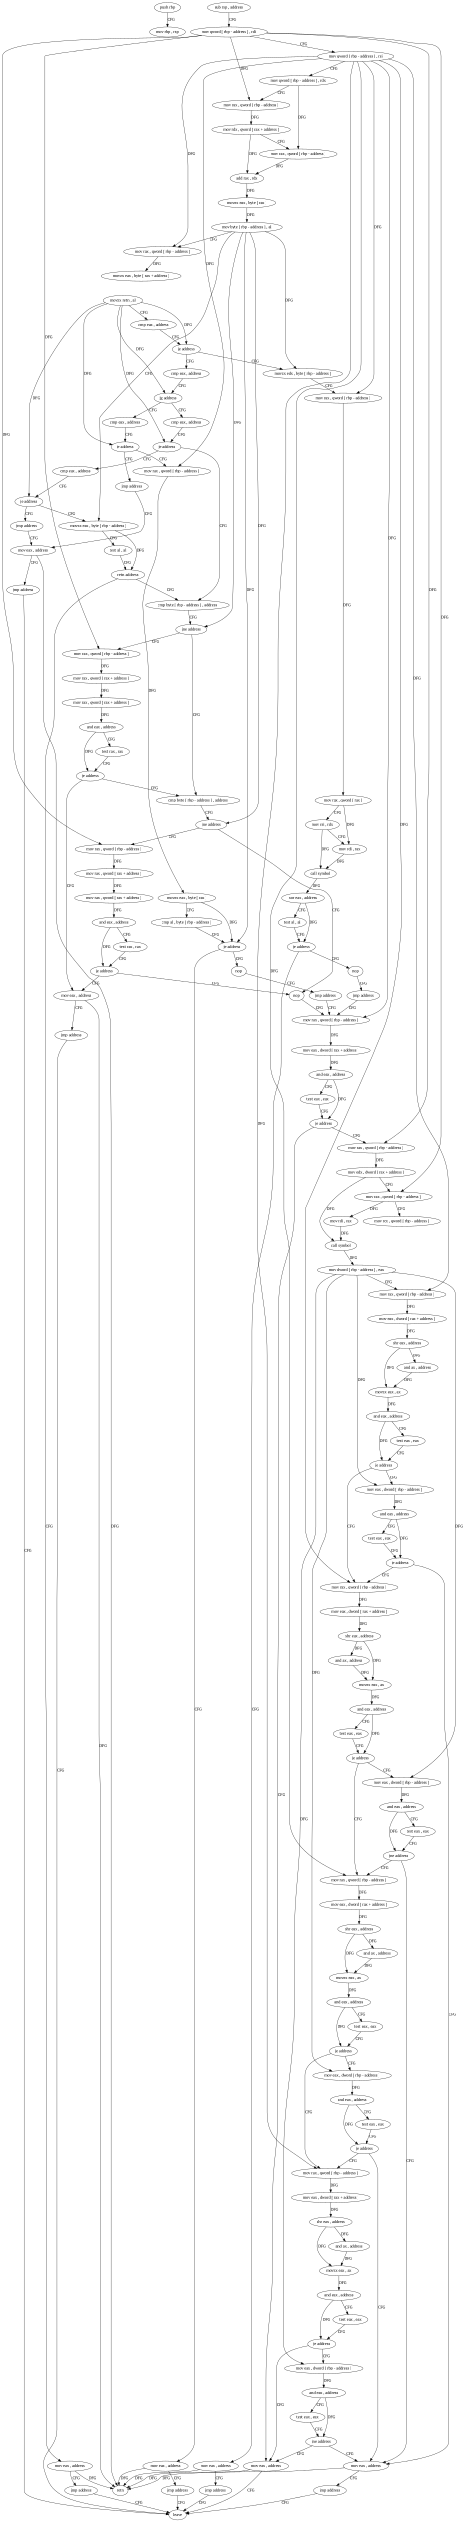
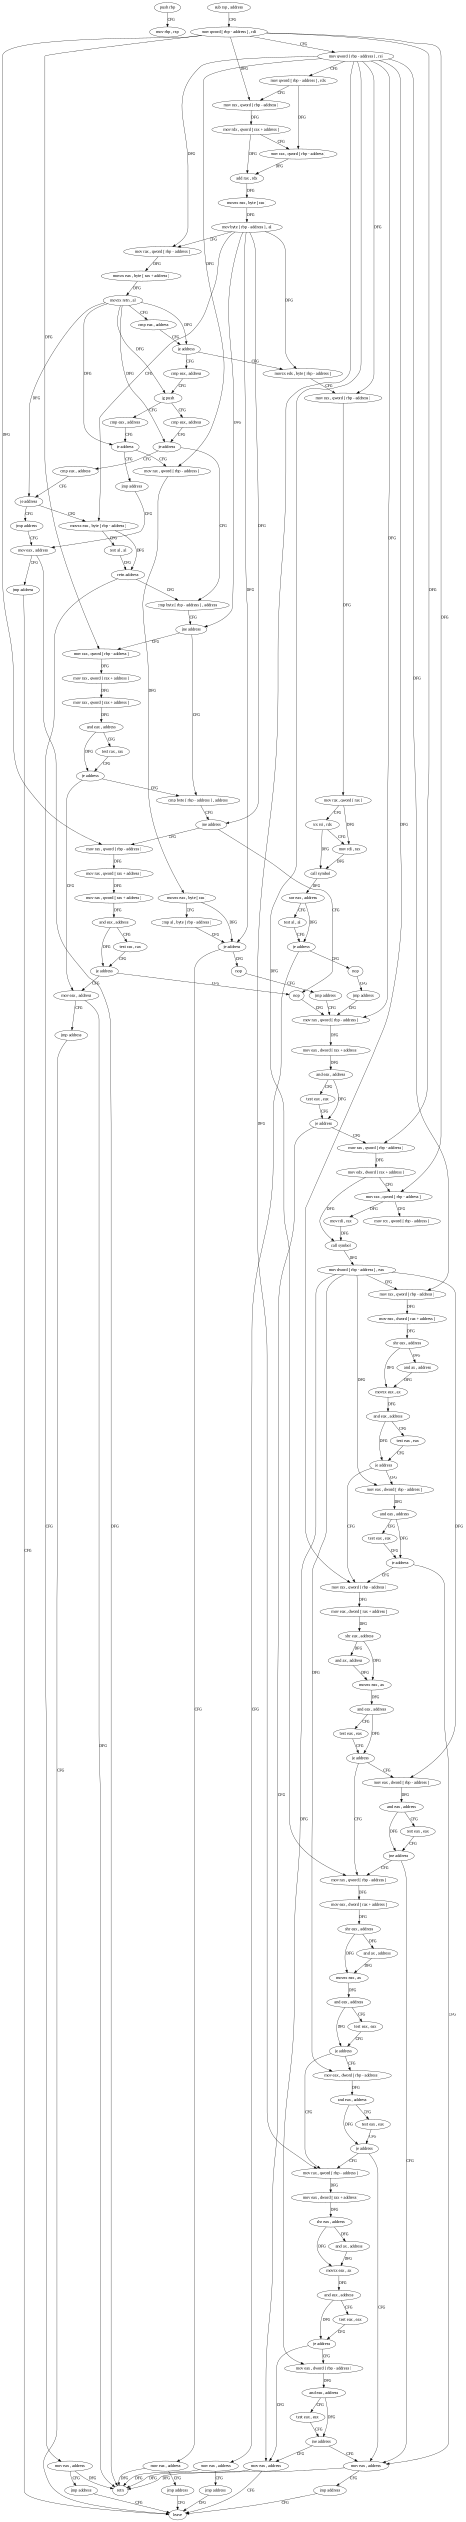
edge "movzx eax , byte [ rax + address ]" -> "movzx retn , al": added, label "DFG"
node "jg address": label "jg address" -> "jg push"
node "mov rsi , rdx": label "mov rsi , rdx" -> "rcx rsi , rdx"
